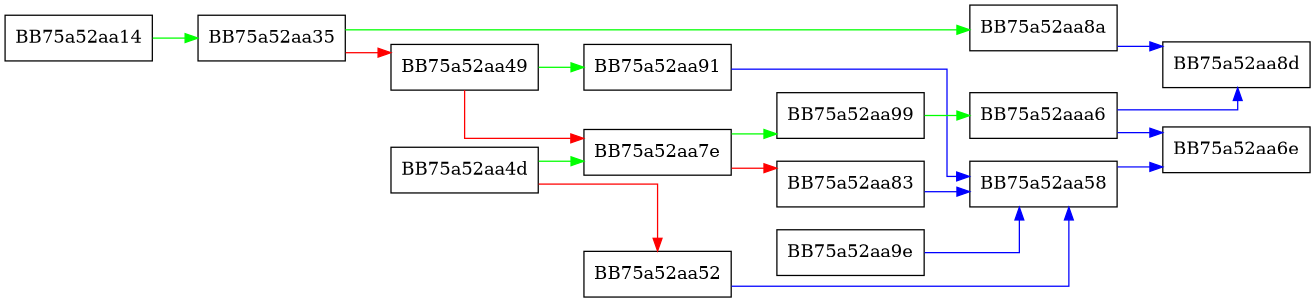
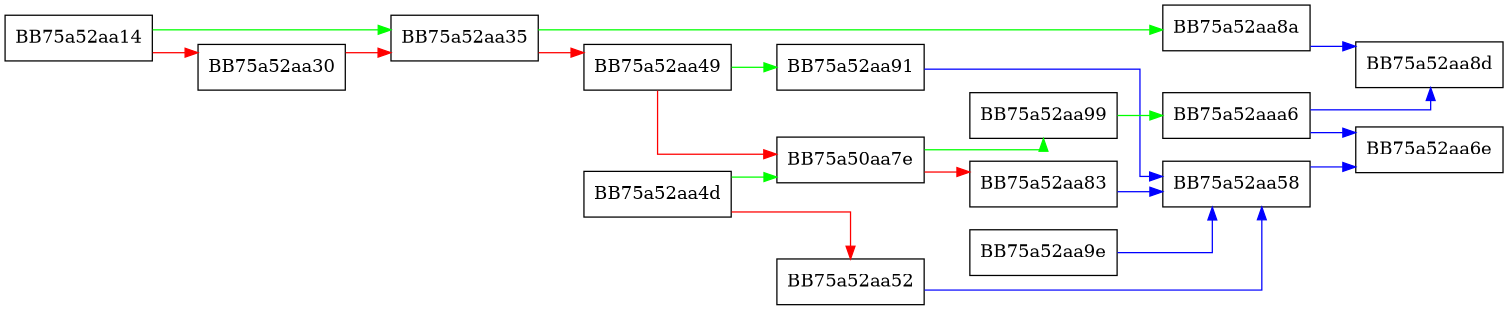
node "BB75a52aa30": added
node "BB75a52aa7e": label "BB75a52aa7e" -> "BB75a50aa7e"
